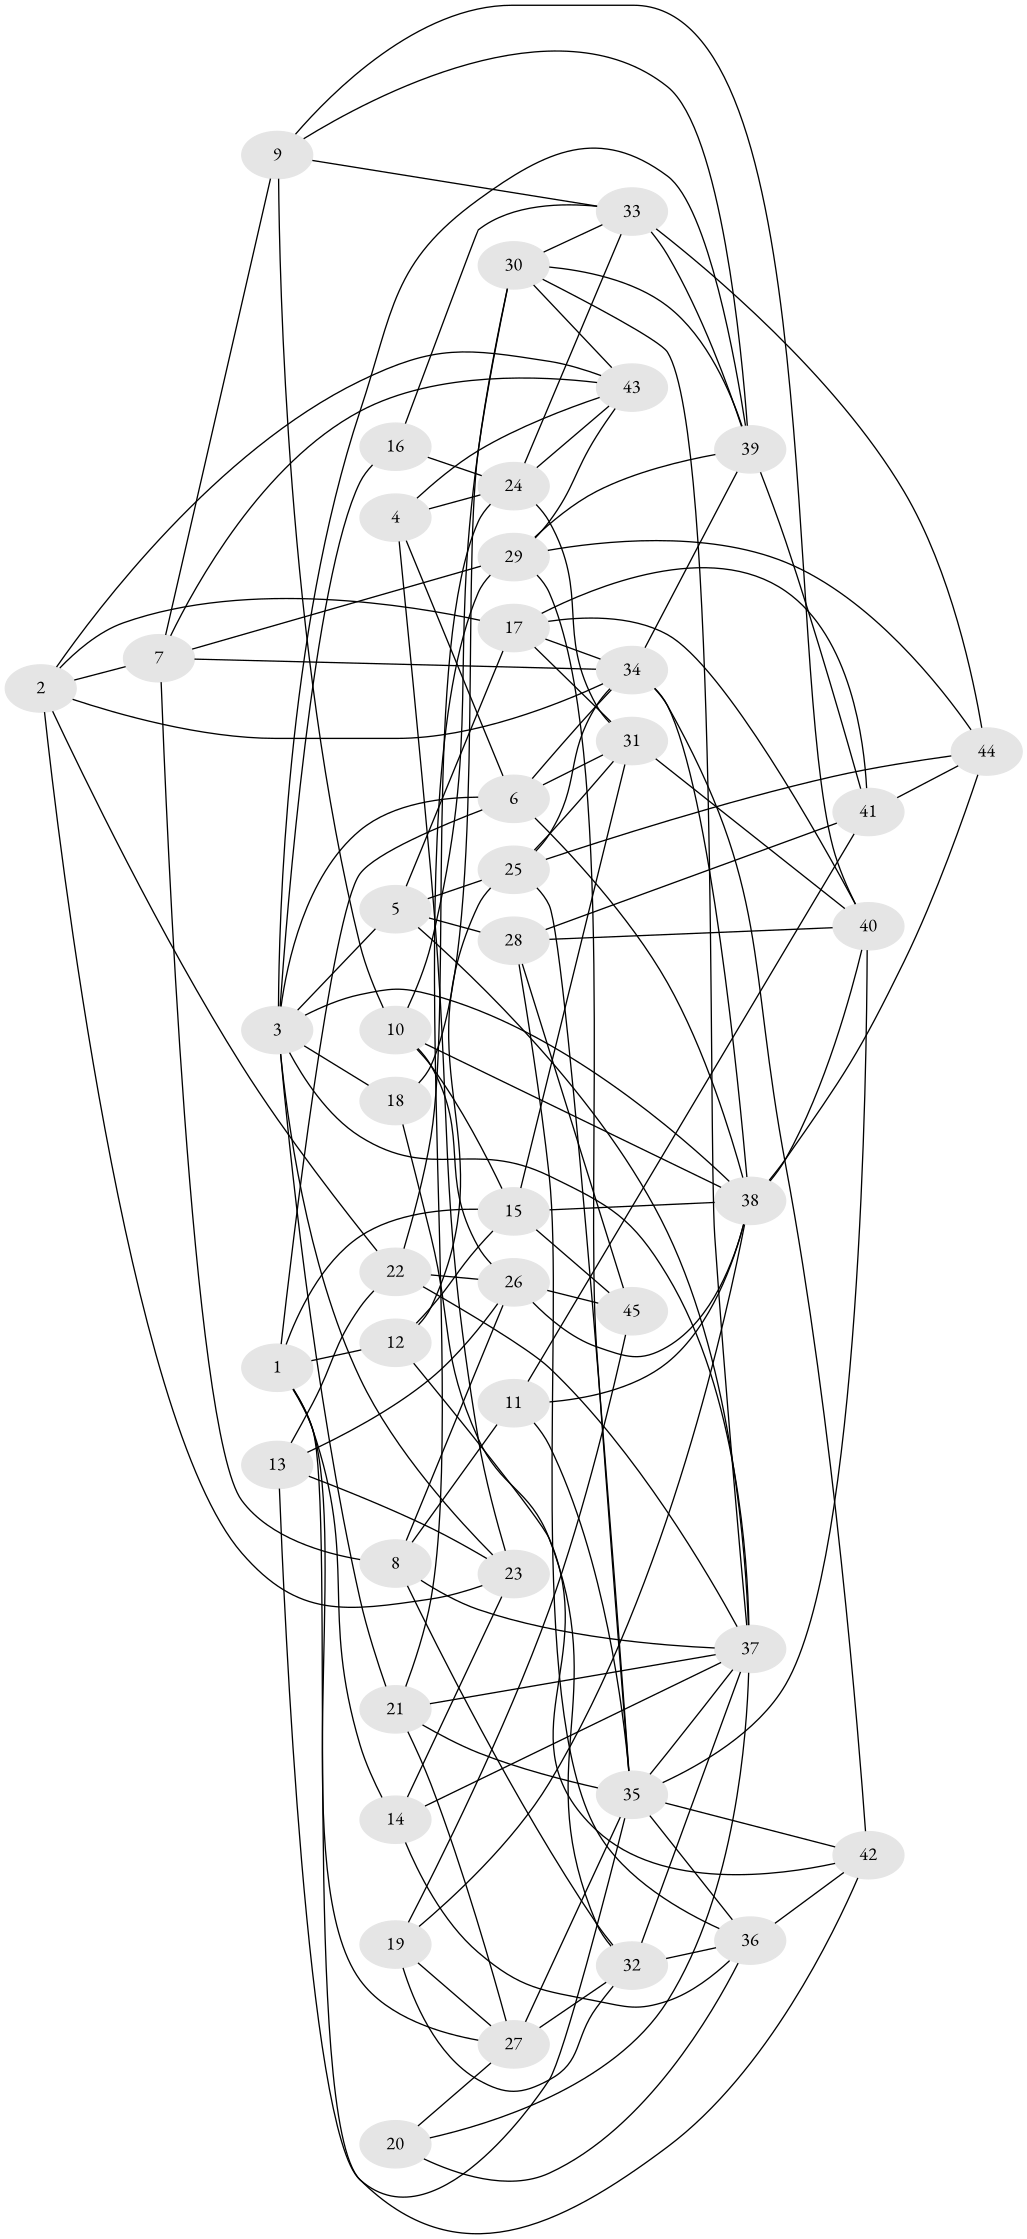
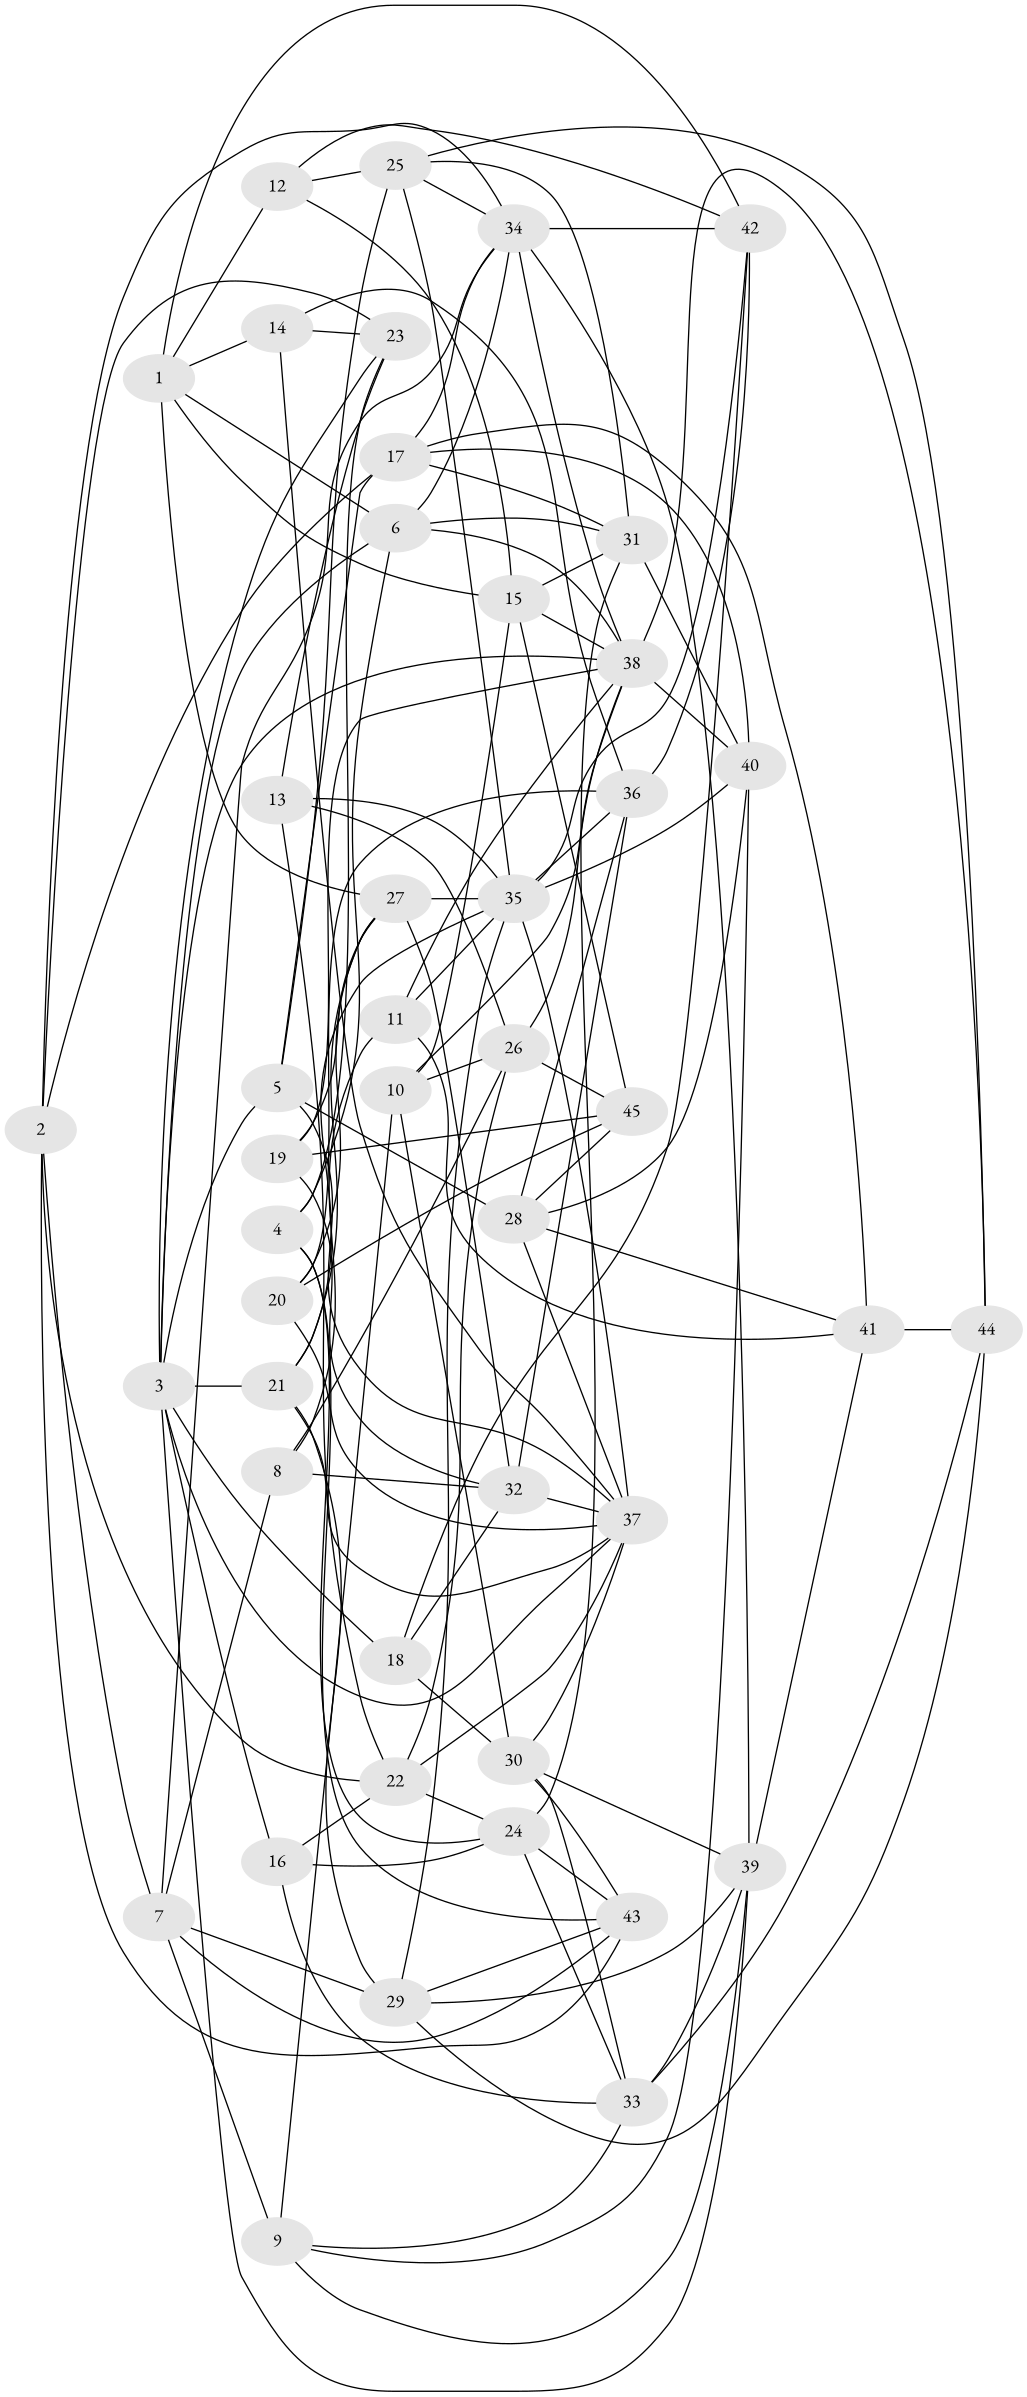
edge "42" -- "18": added
edge "45" -- "20": added
edge "8" -- "37": now "28" -- "37"
edge "22" -- "16": added
